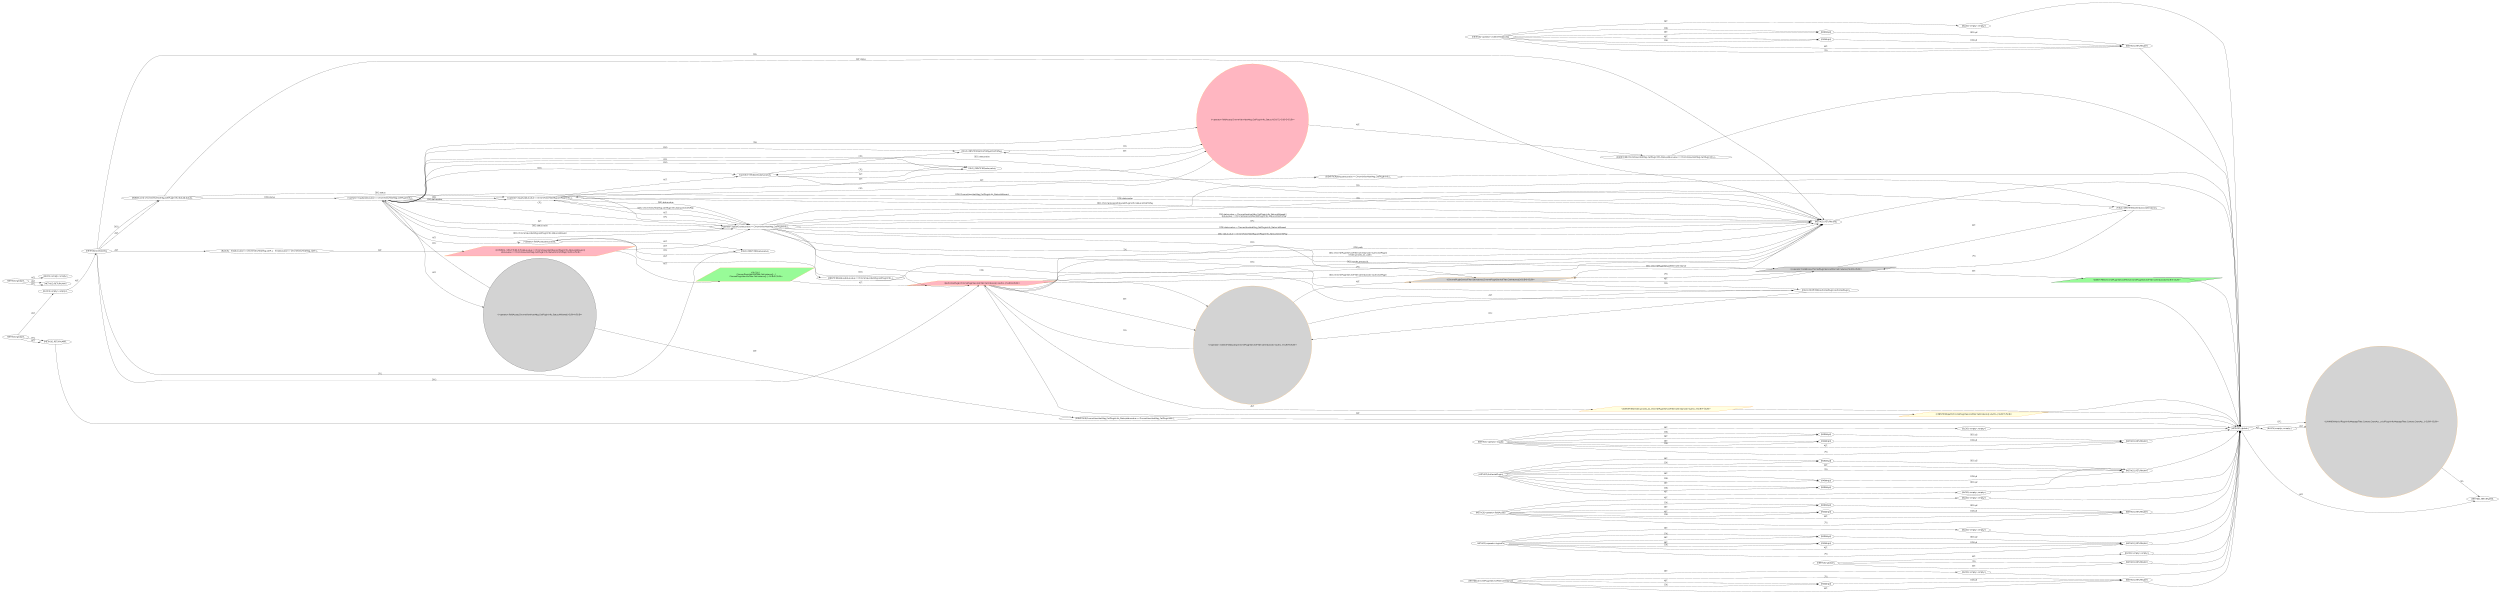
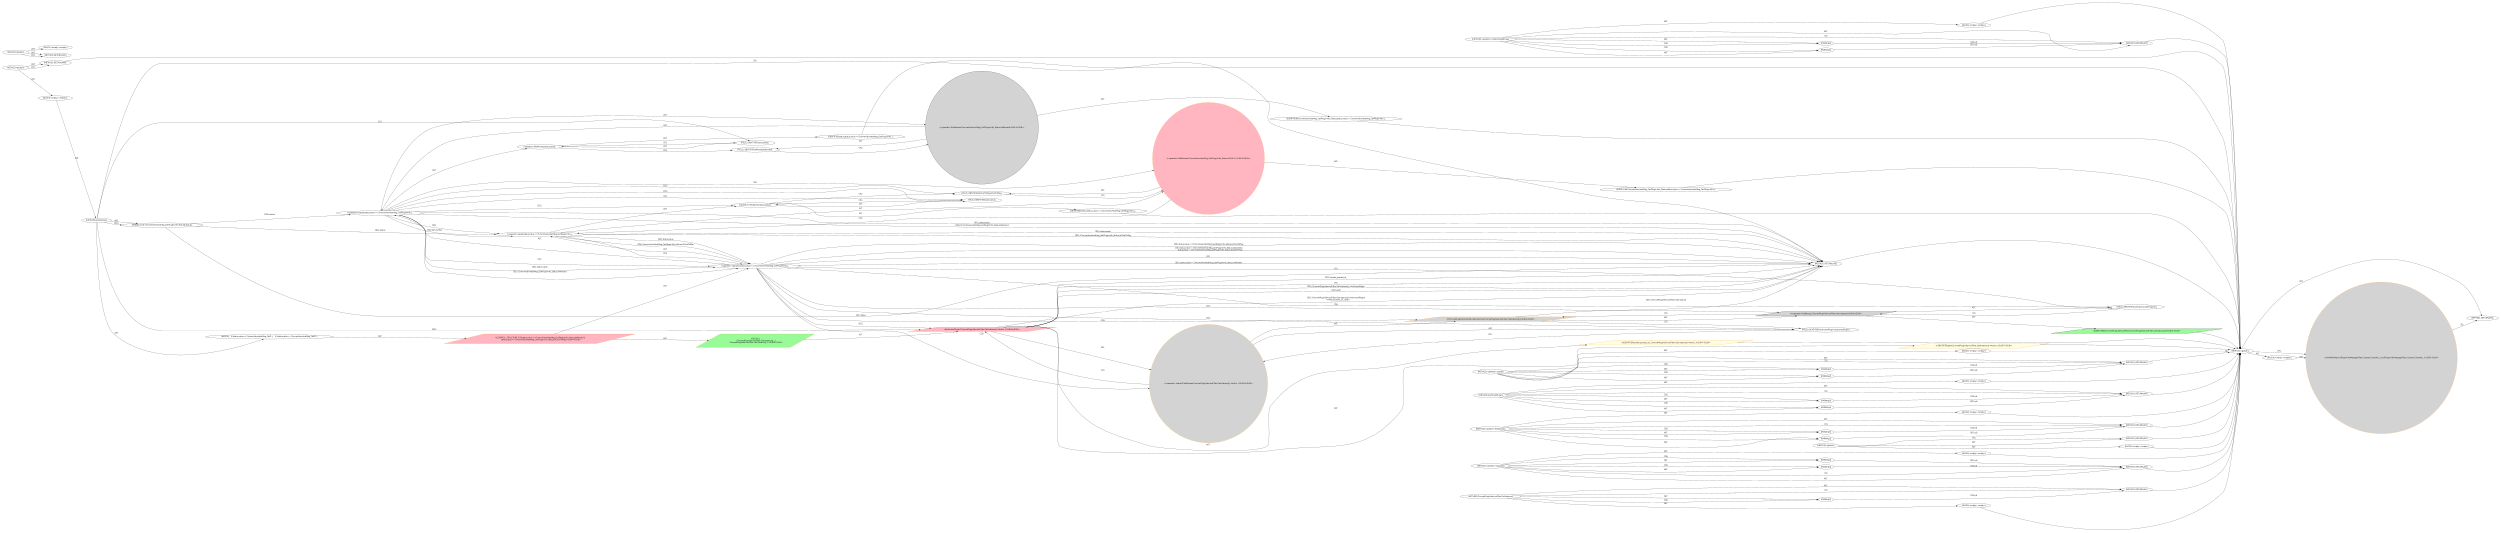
node "(FIELD_IDENTIFIER,kAllowed,kAllowed)": added
node "(PARAM,p3)": removed
